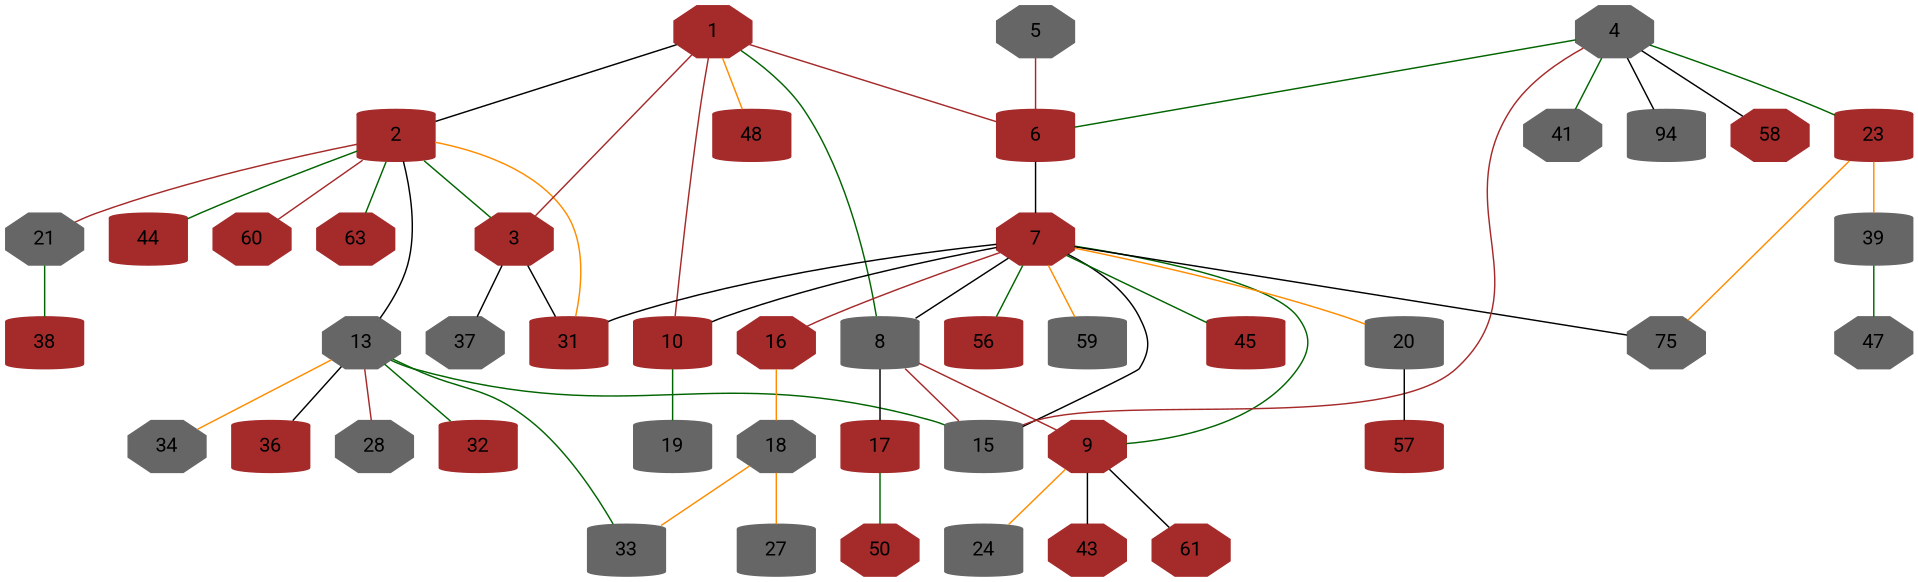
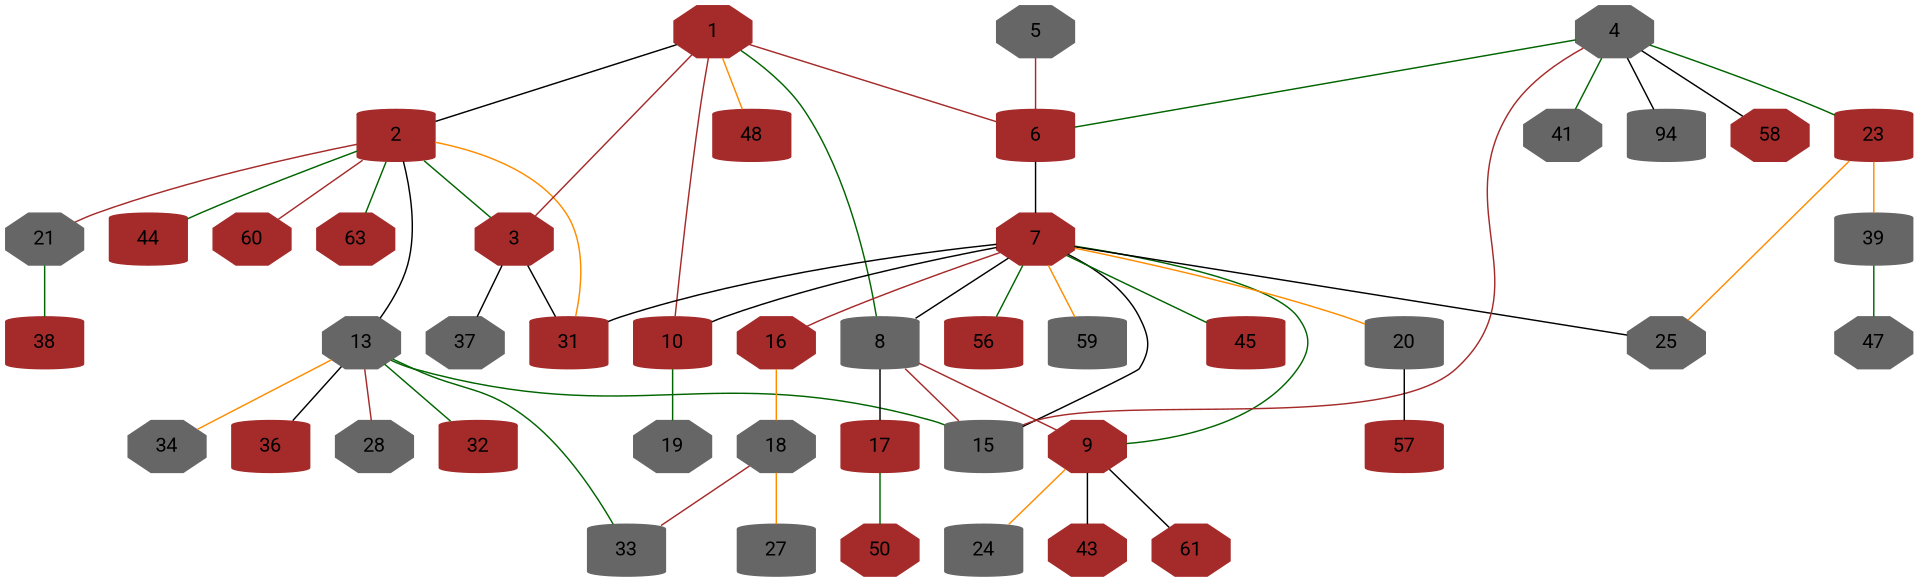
node "75": label "75" -> "25"
node "19": shape cylinder -> octagon
edge "18" -- "33": color darkorange -> brown
